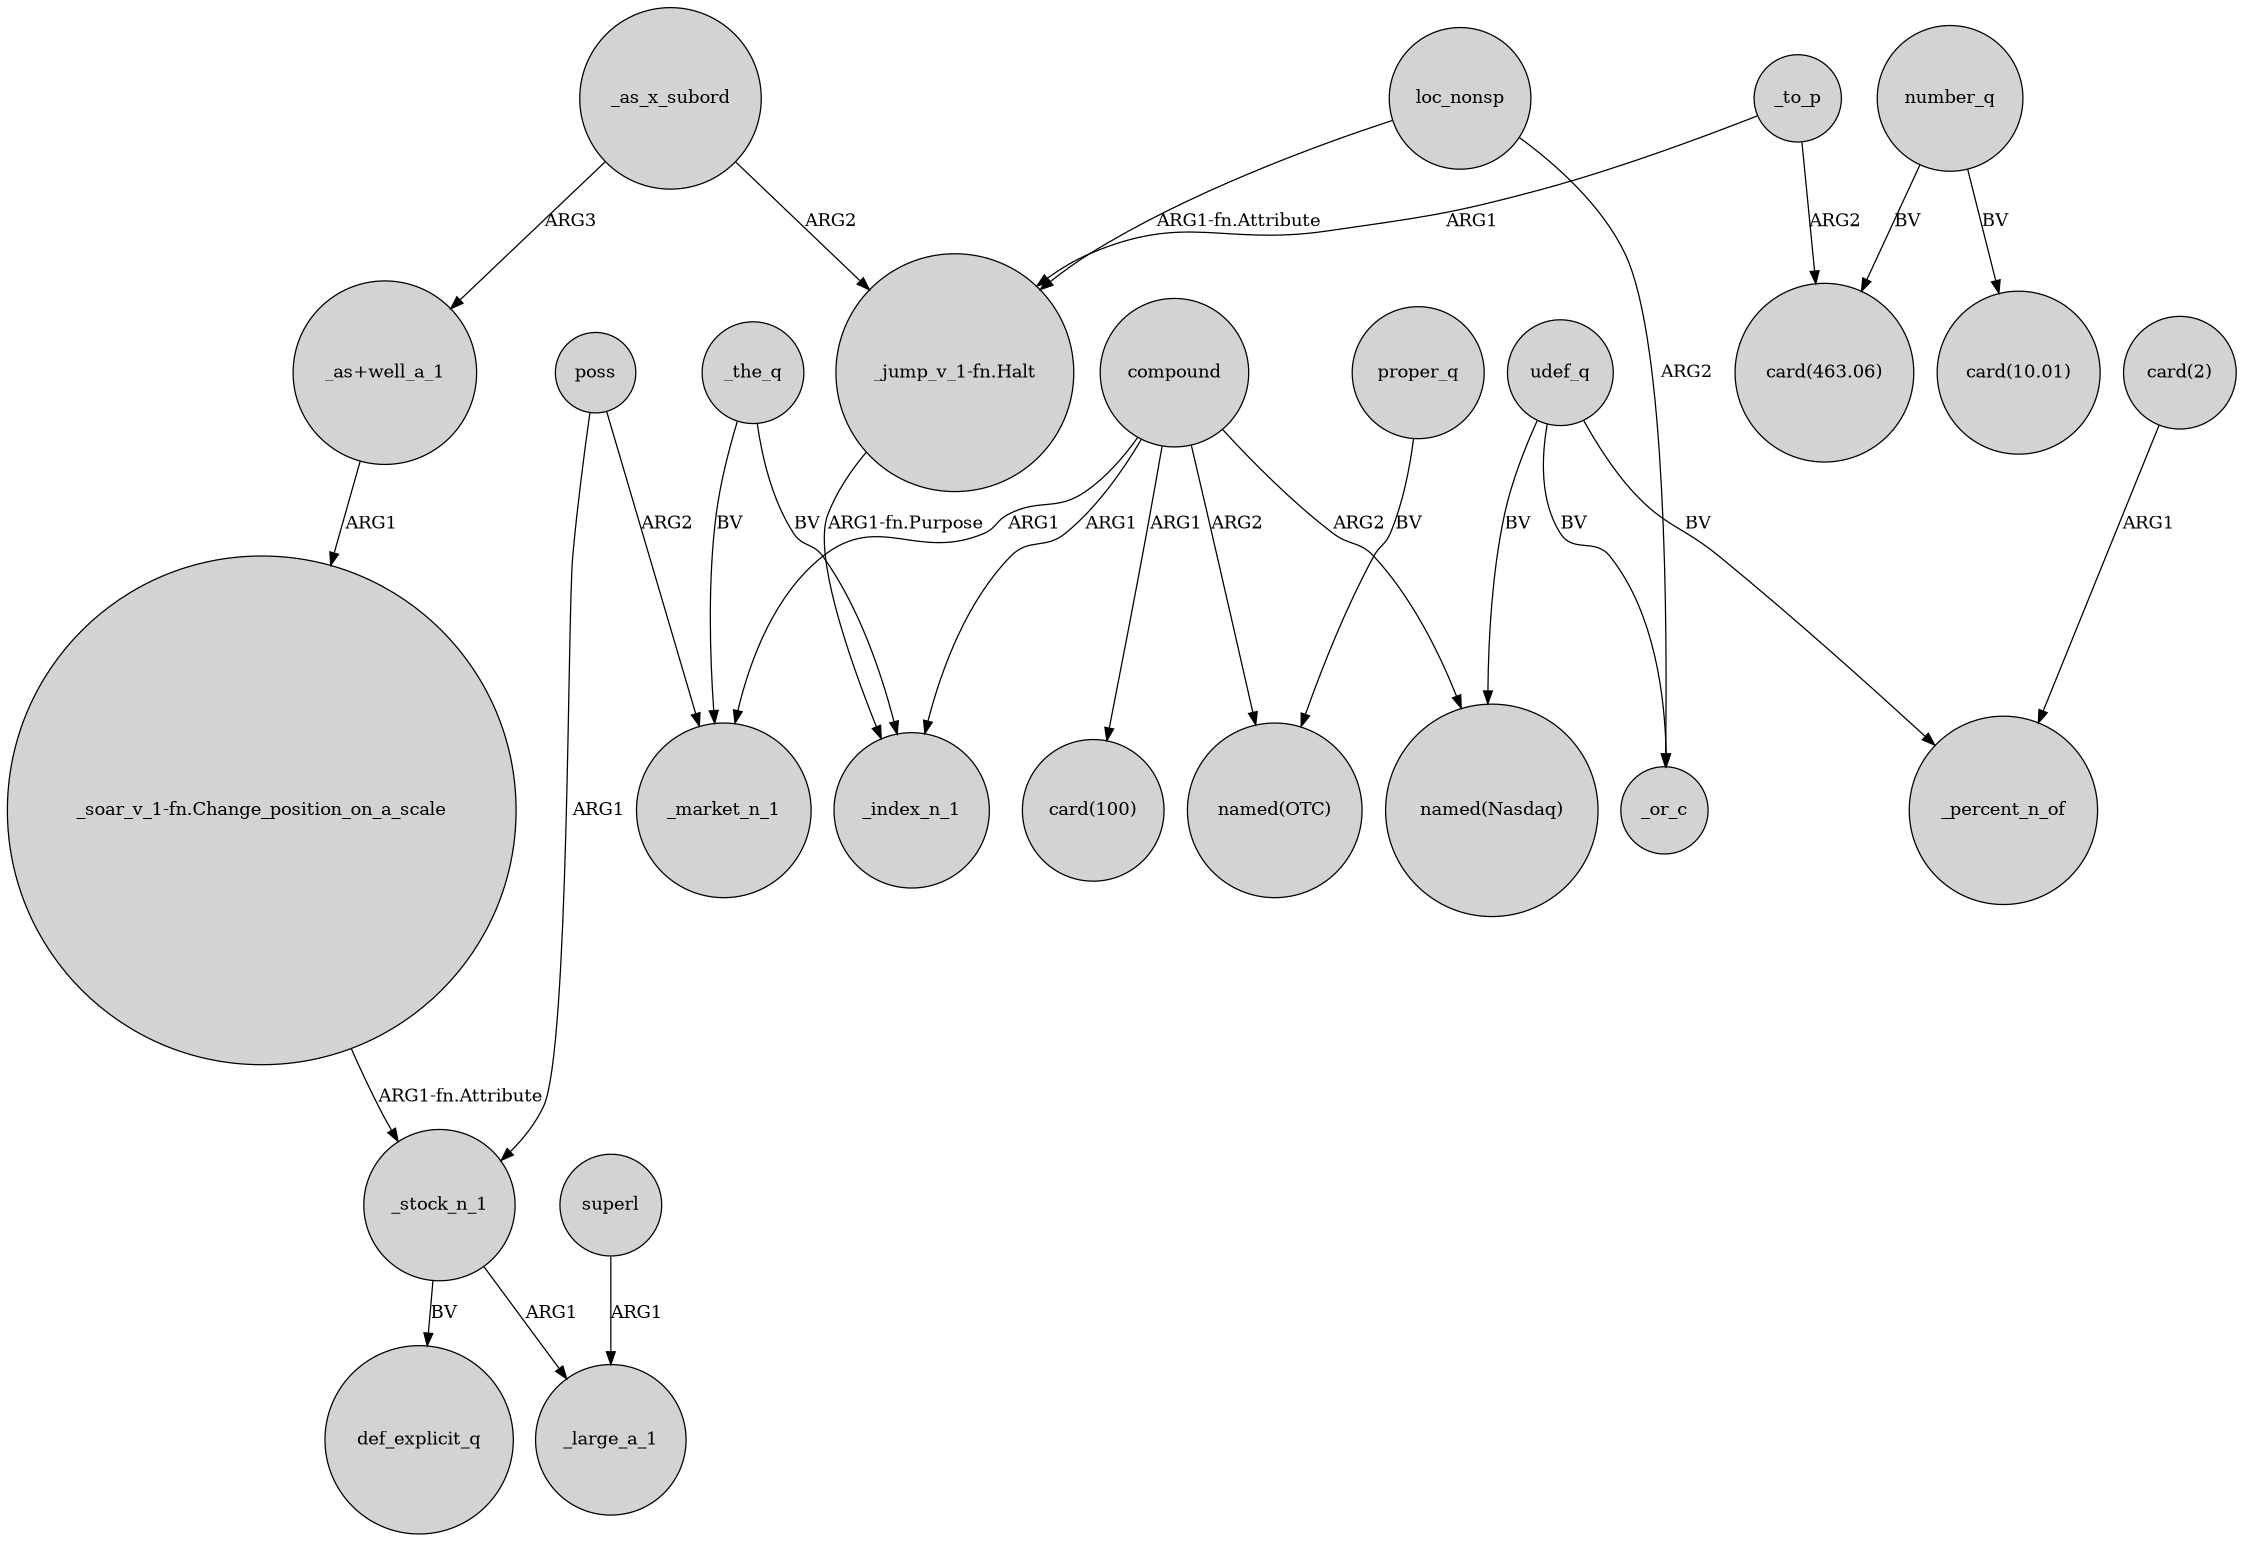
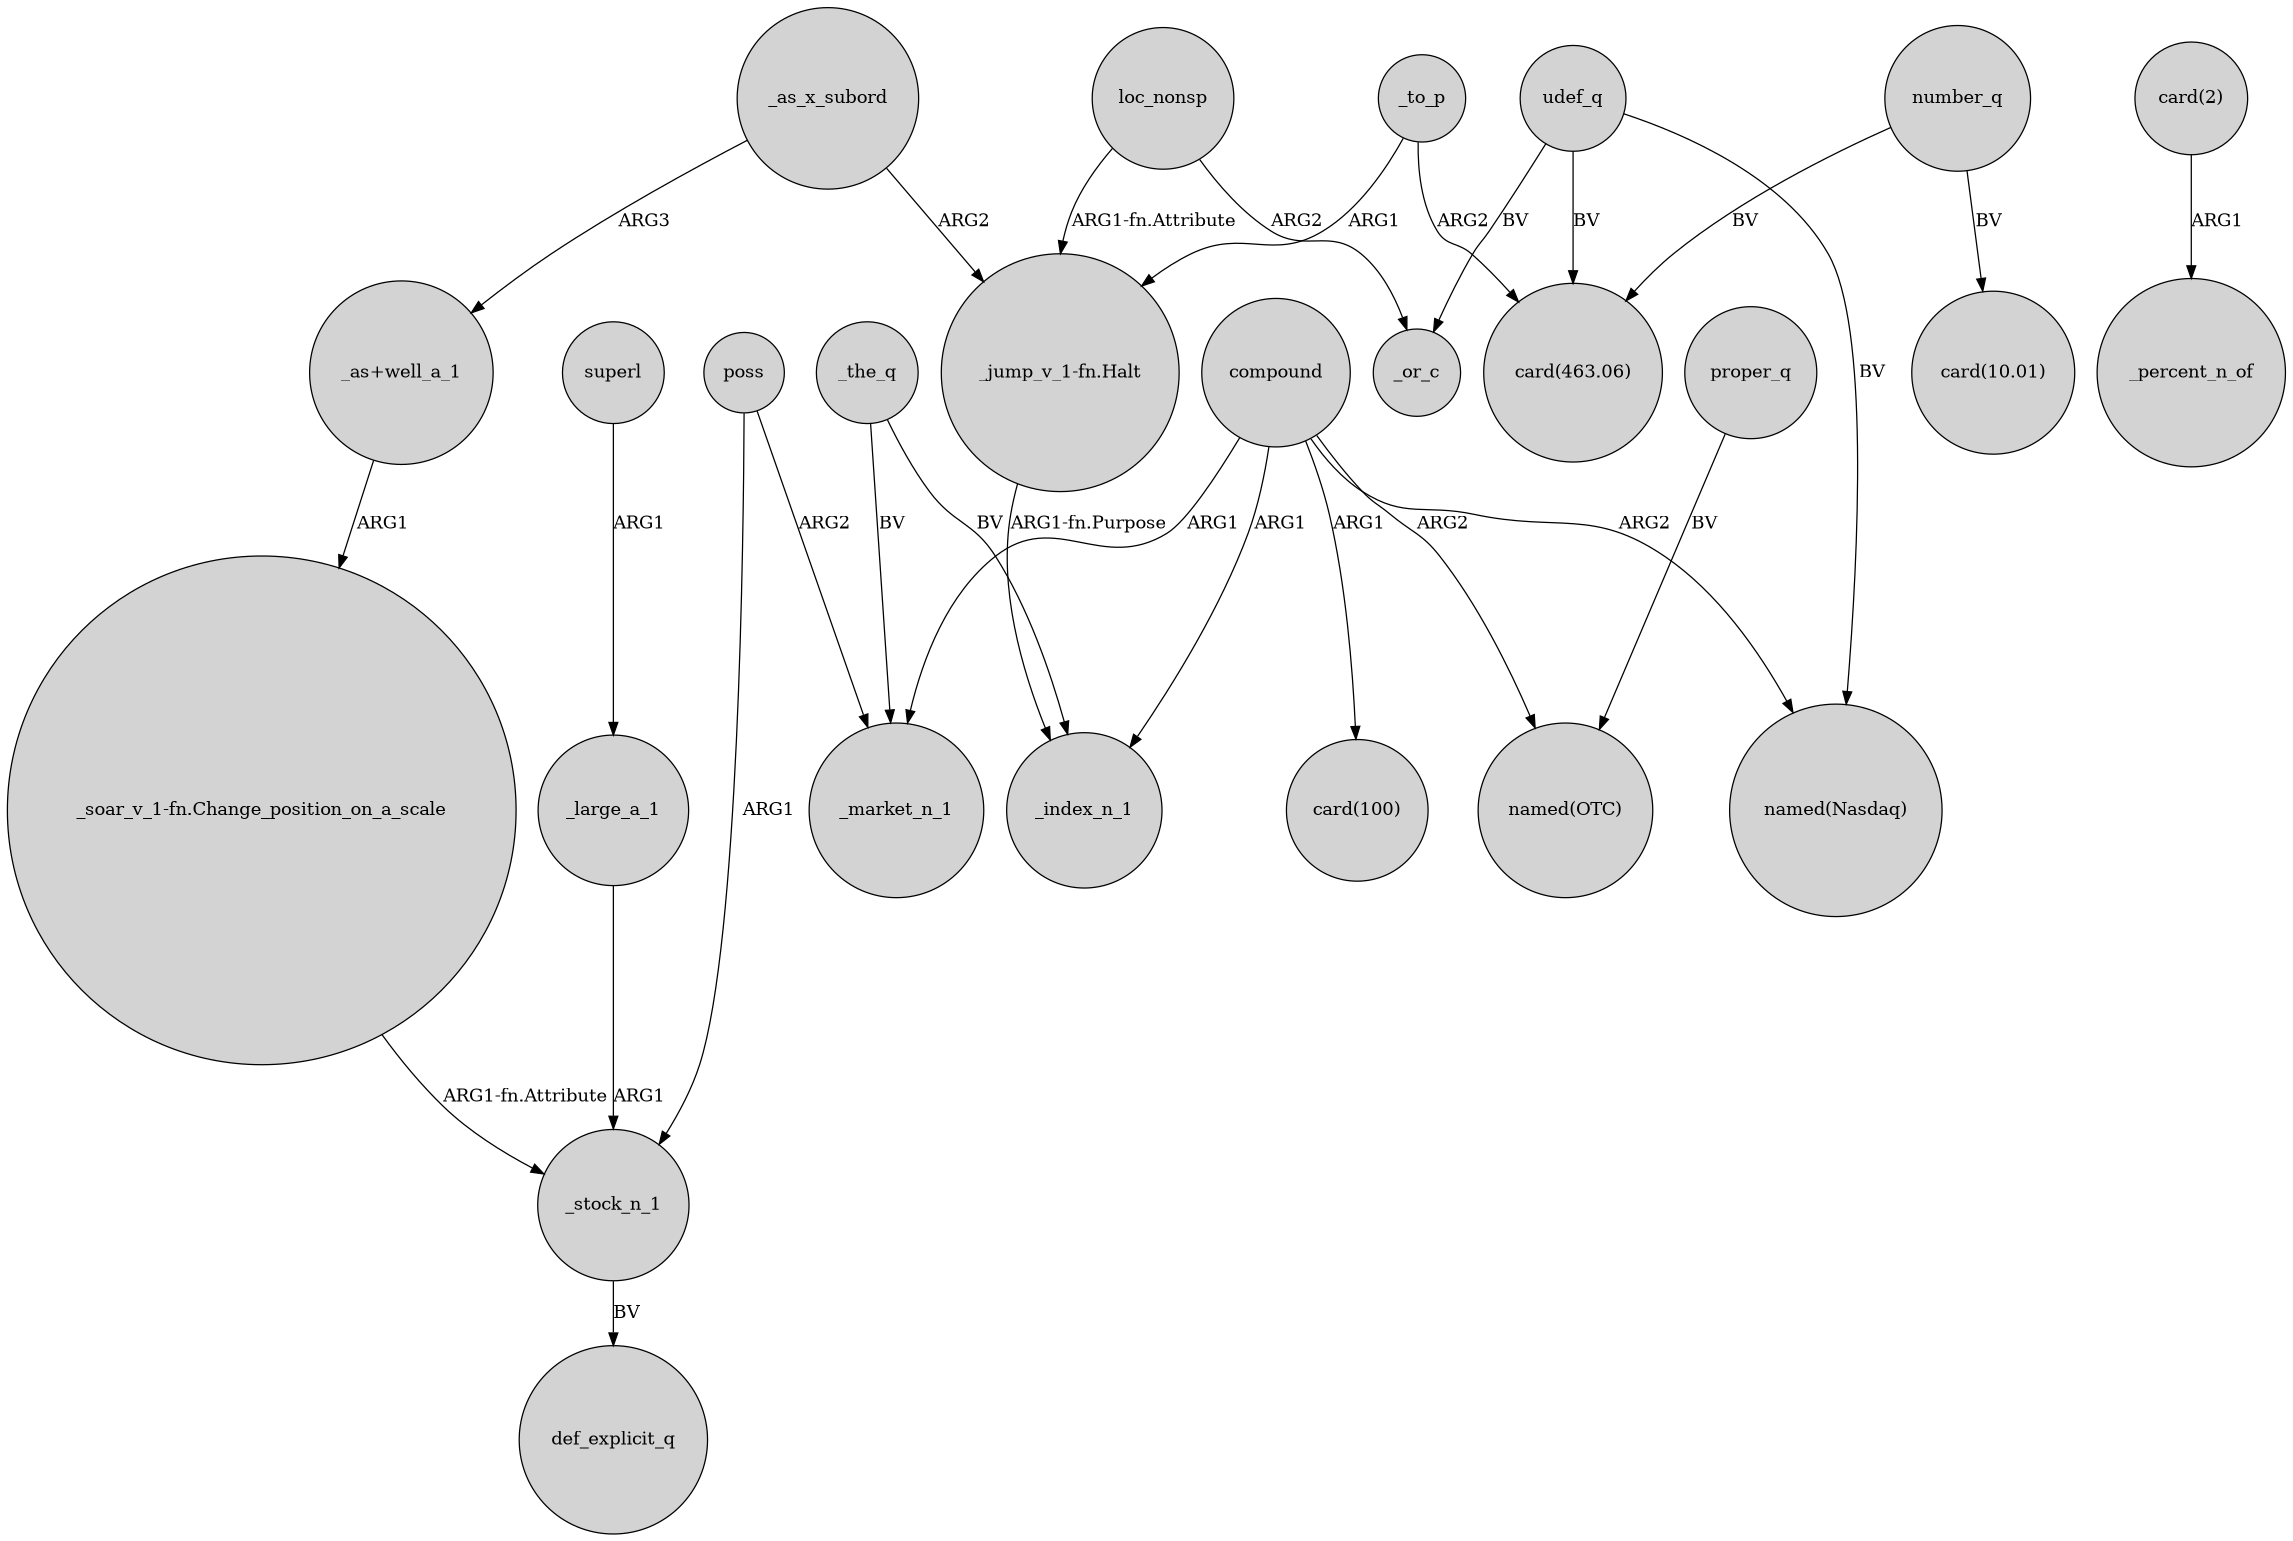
edge "udef_q" -> "_percent_n_of": now "udef_q" -> "card(463.06)"
edge "_stock_n_1" -> "_large_a_1": reversed
